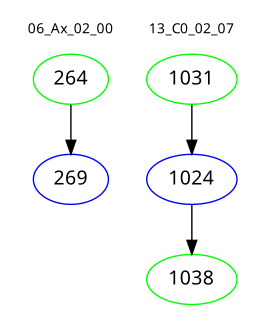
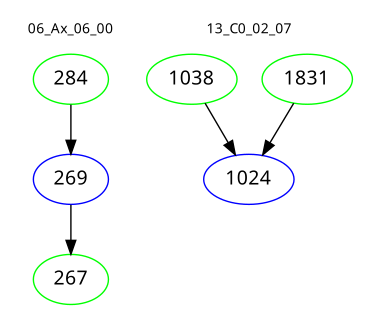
cluster "06_Ax_02_00": label "06_Ax_02_00" -> "06_Ax_06_00"
node "264": label "264" -> "284"
node "1031": label "1031" -> "1831"
edge "1024" -> "1038": reversed
node "267": added
